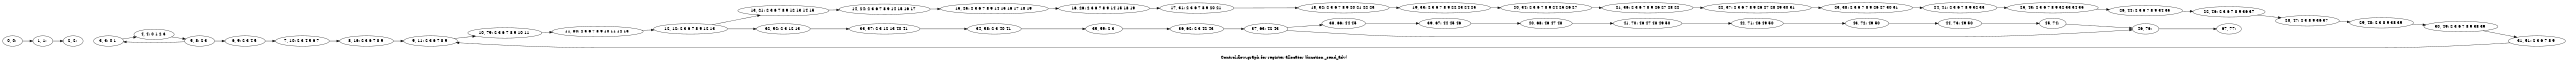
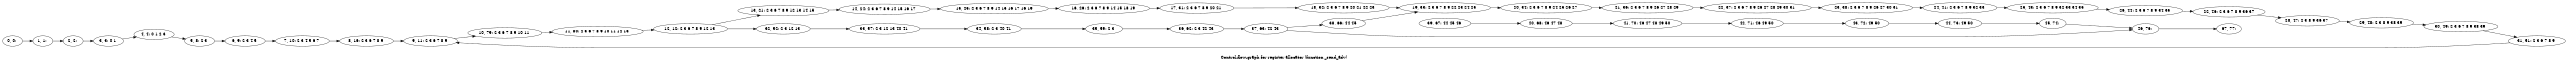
node "21, 36: 2 3 6 7 8 9 26 27 28 22": label "21, 36: 2 3 6 7 8 9 26 27 28 22" -> "21, 36: 2 3 6 7 8 9 26 27 28 29"
node "15, 25: 2 3 6 7 8 9 14 15 16 17 18 19": label "15, 25: 2 3 6 7 8 9 14 15 16 17 18 19" -> "15, 25: 2 3 6 7 8 9 14 15 16 17 16 19"
edge "38, 66: 44 45" -> "39, 67: 44 45 46": now "38, 66: 44 45" -> "19, 33: 2 3 6 7 8 9 22 23 24 25"
edge "5, 8: 2 3" -> "3, 3: 0 1": now "2, 2:" -> "3, 3: 0 1"
